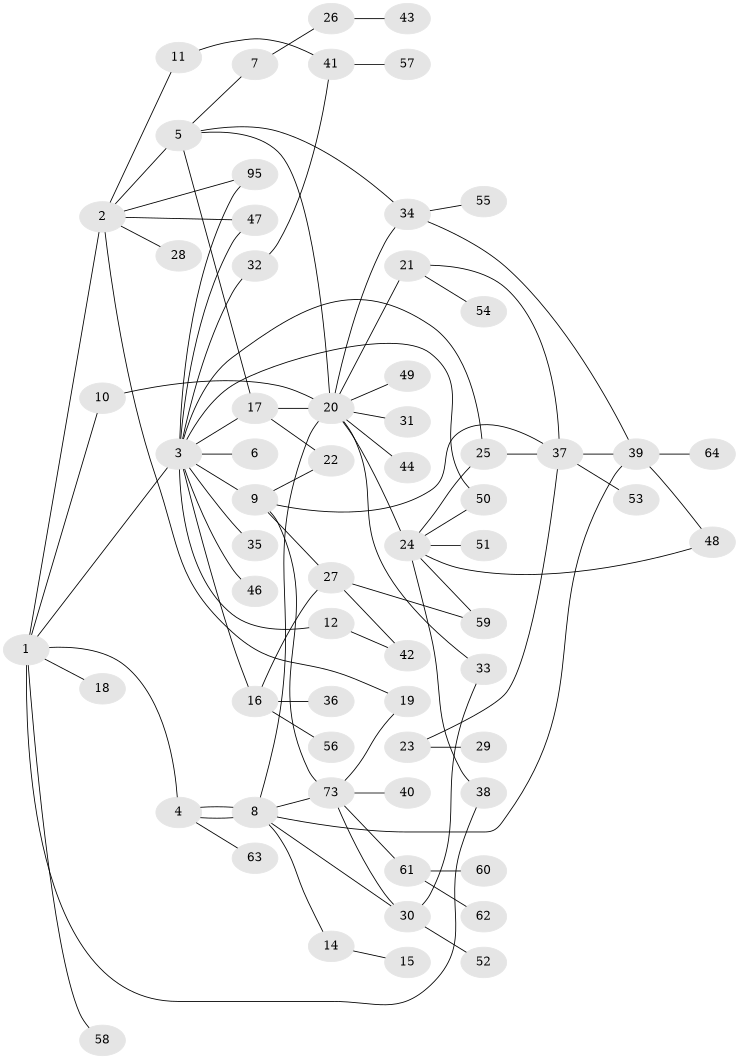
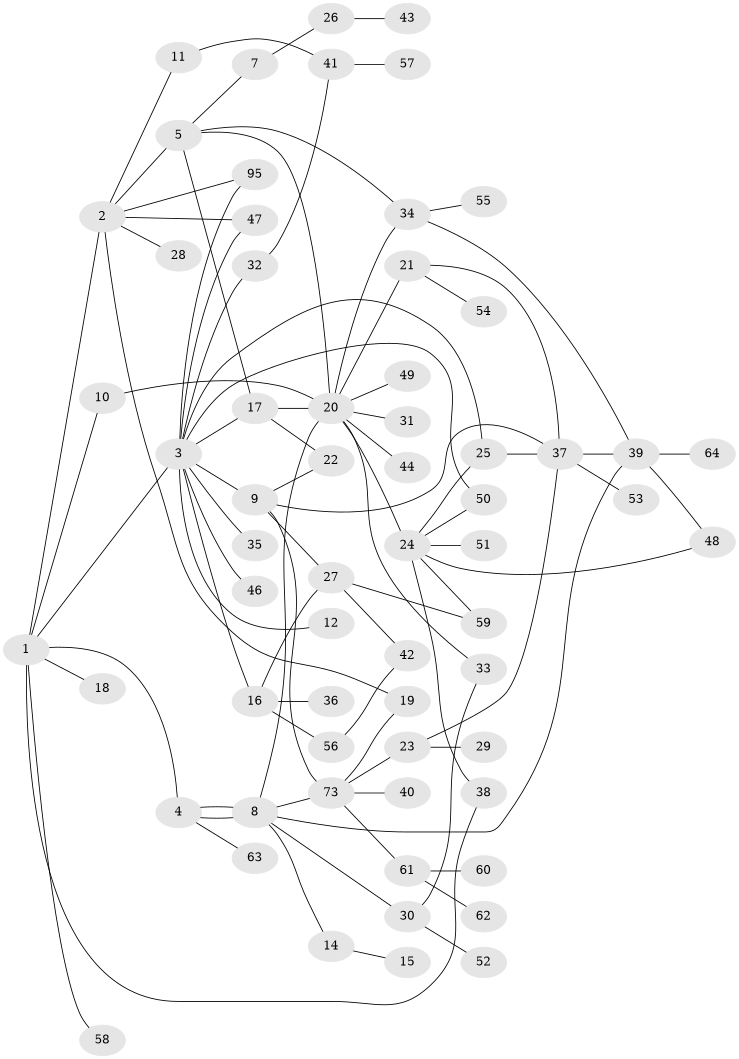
node "6": removed
edge "12" -- "42": now "56" -- "42"
edge "73" -- "30": now "73" -- "23"
